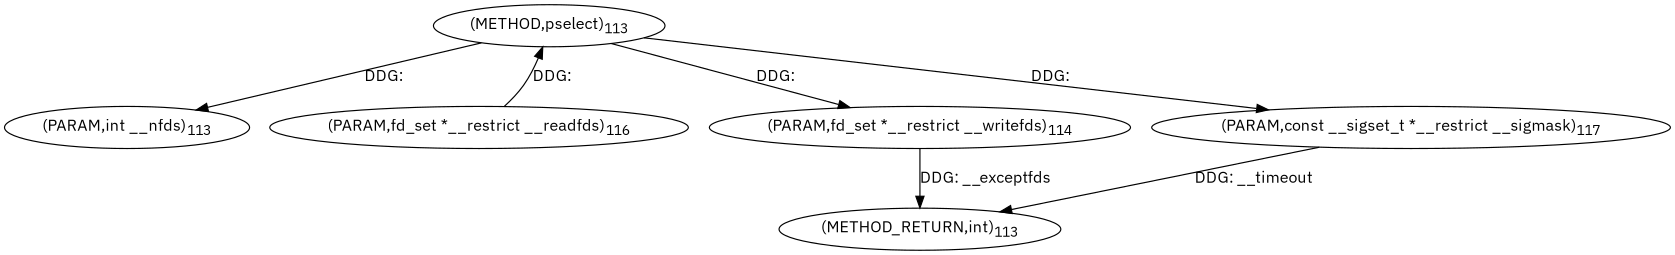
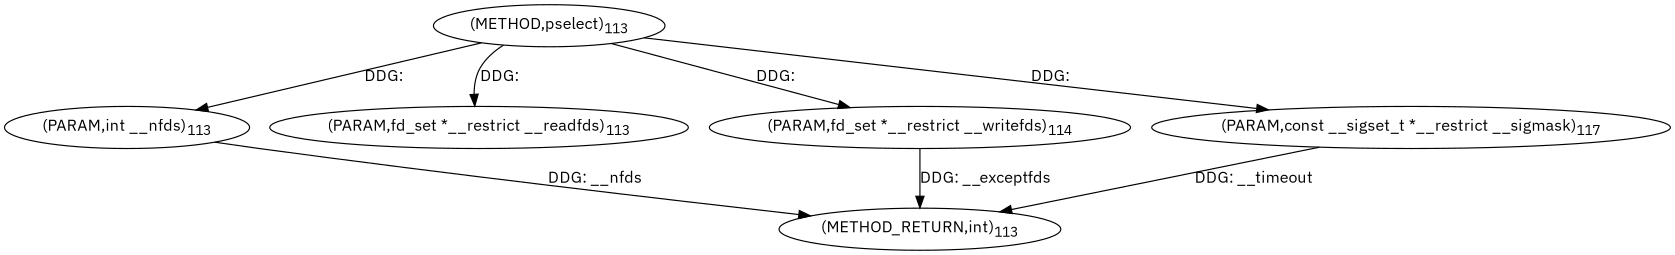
edge "(PARAM,fd_set *__restrict __readfds)" -> "(METHOD,pselect)": reversed
node "(PARAM,fd_set *__restrict __readfds)": text "116" -> "113"
edge "(PARAM,int __nfds)" -> "(METHOD_RETURN,int)": added, label "DDG: __nfds"
